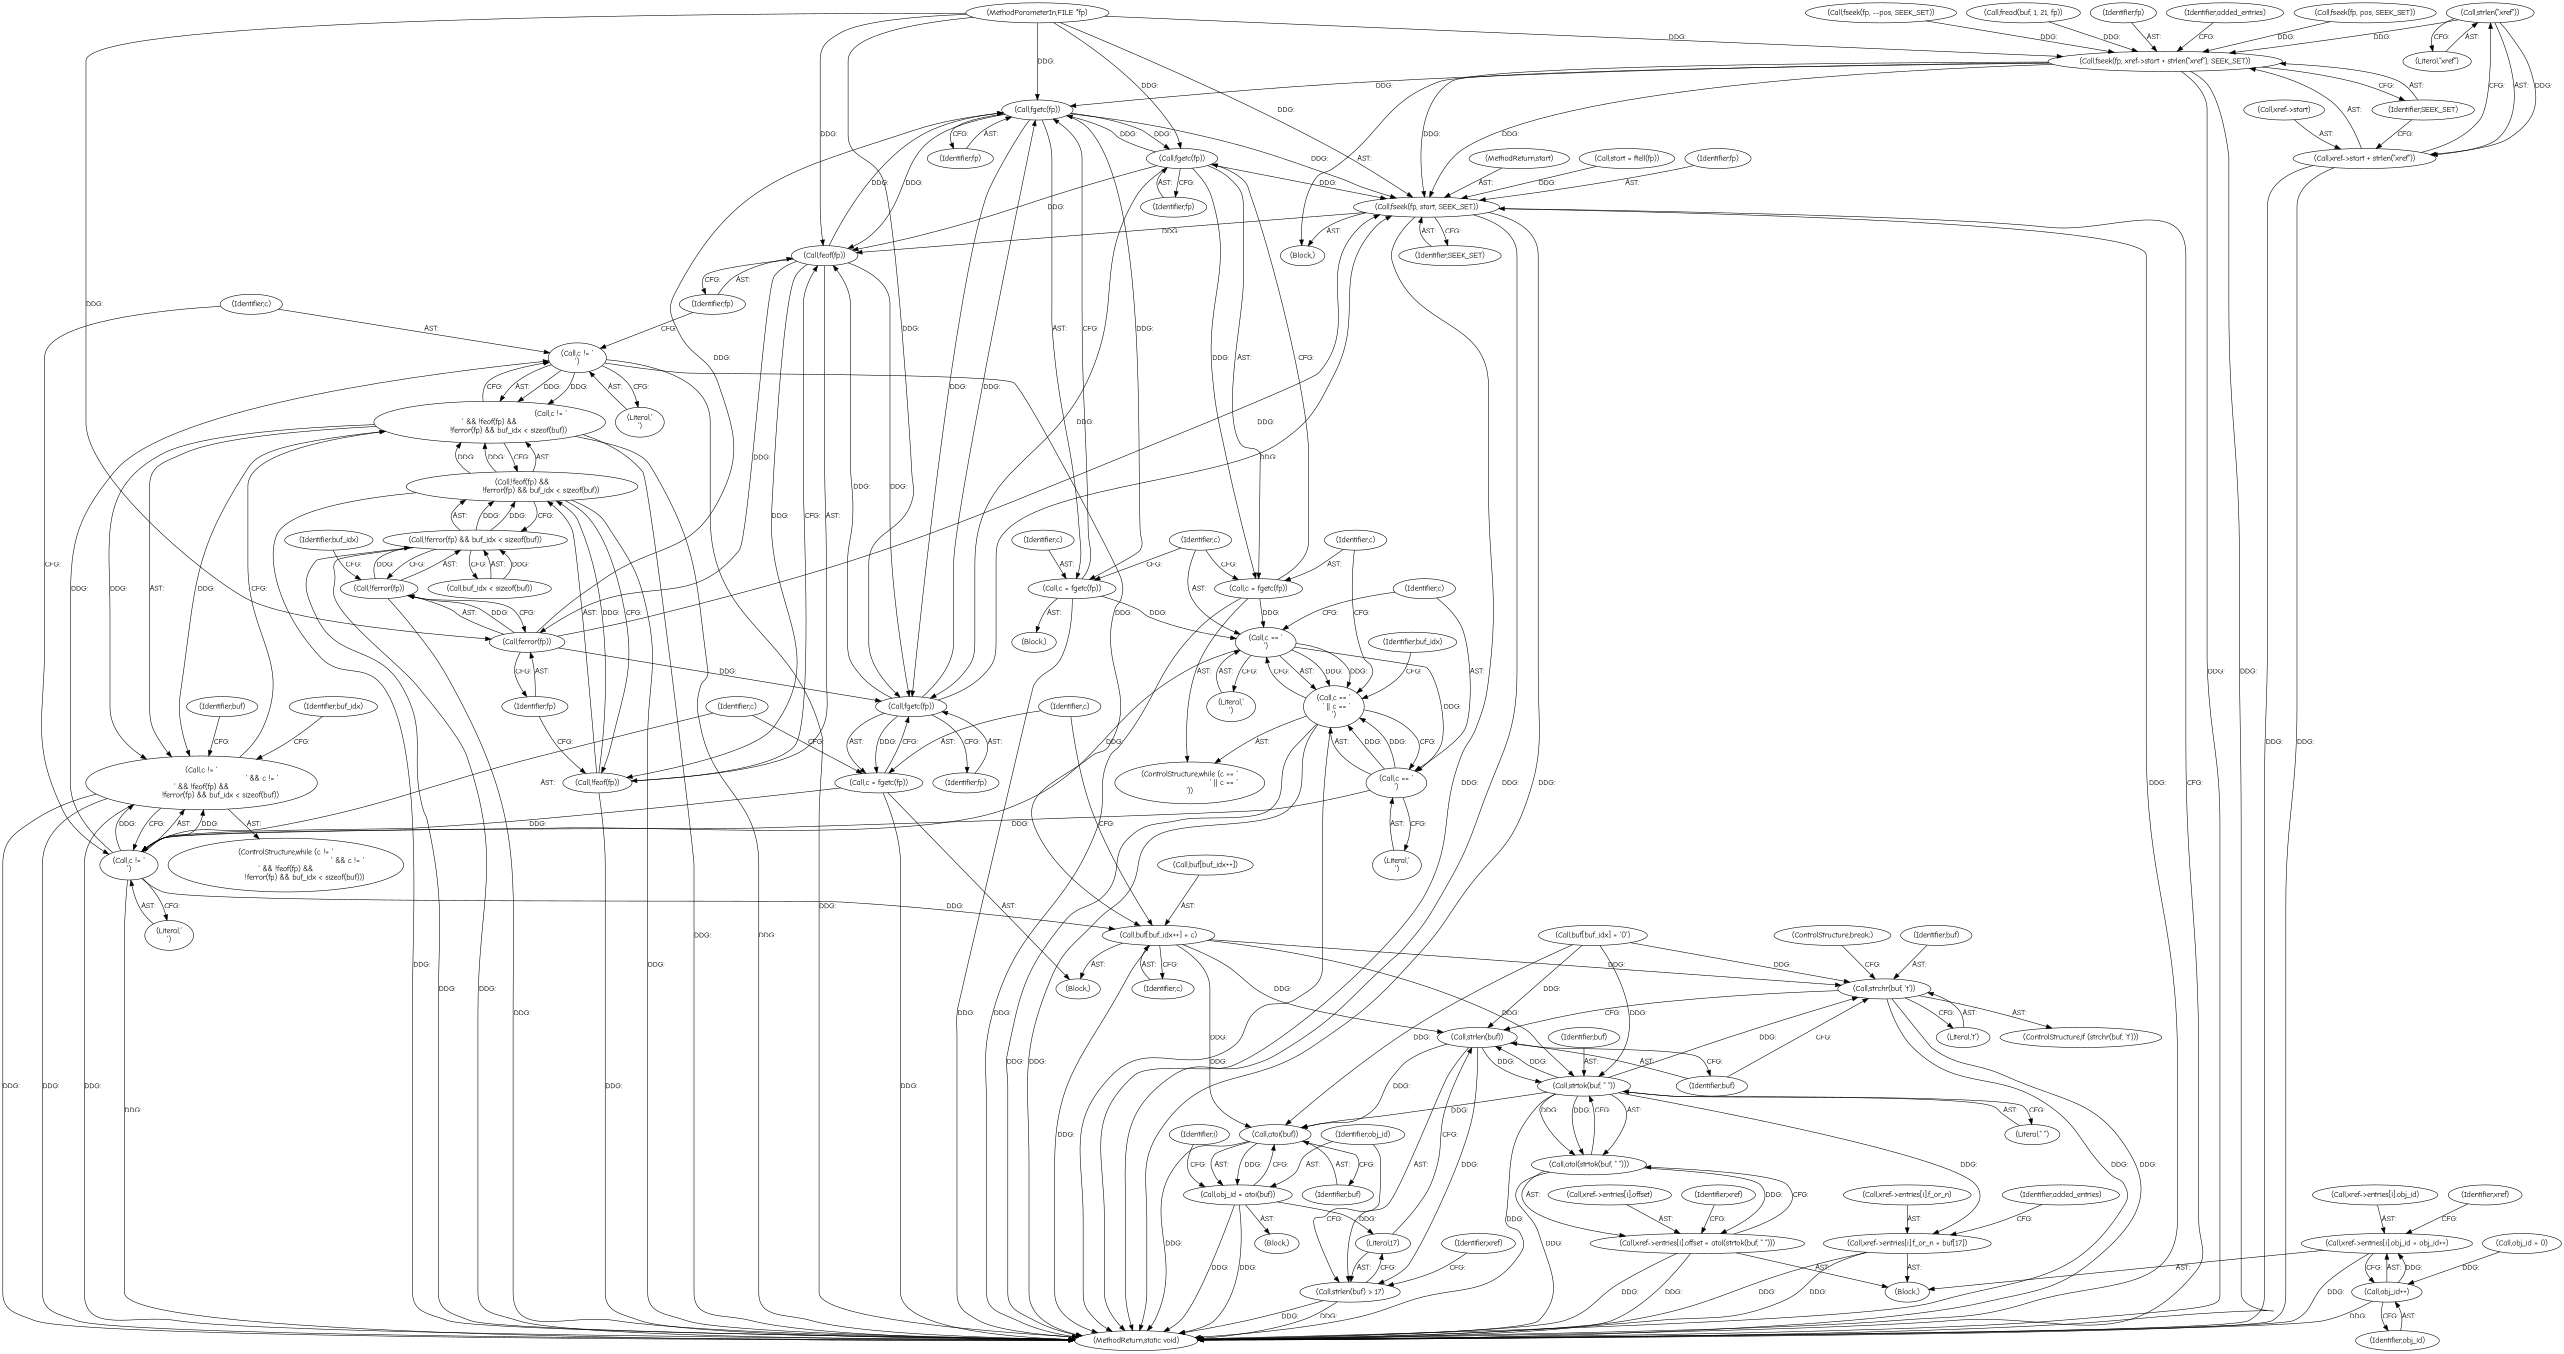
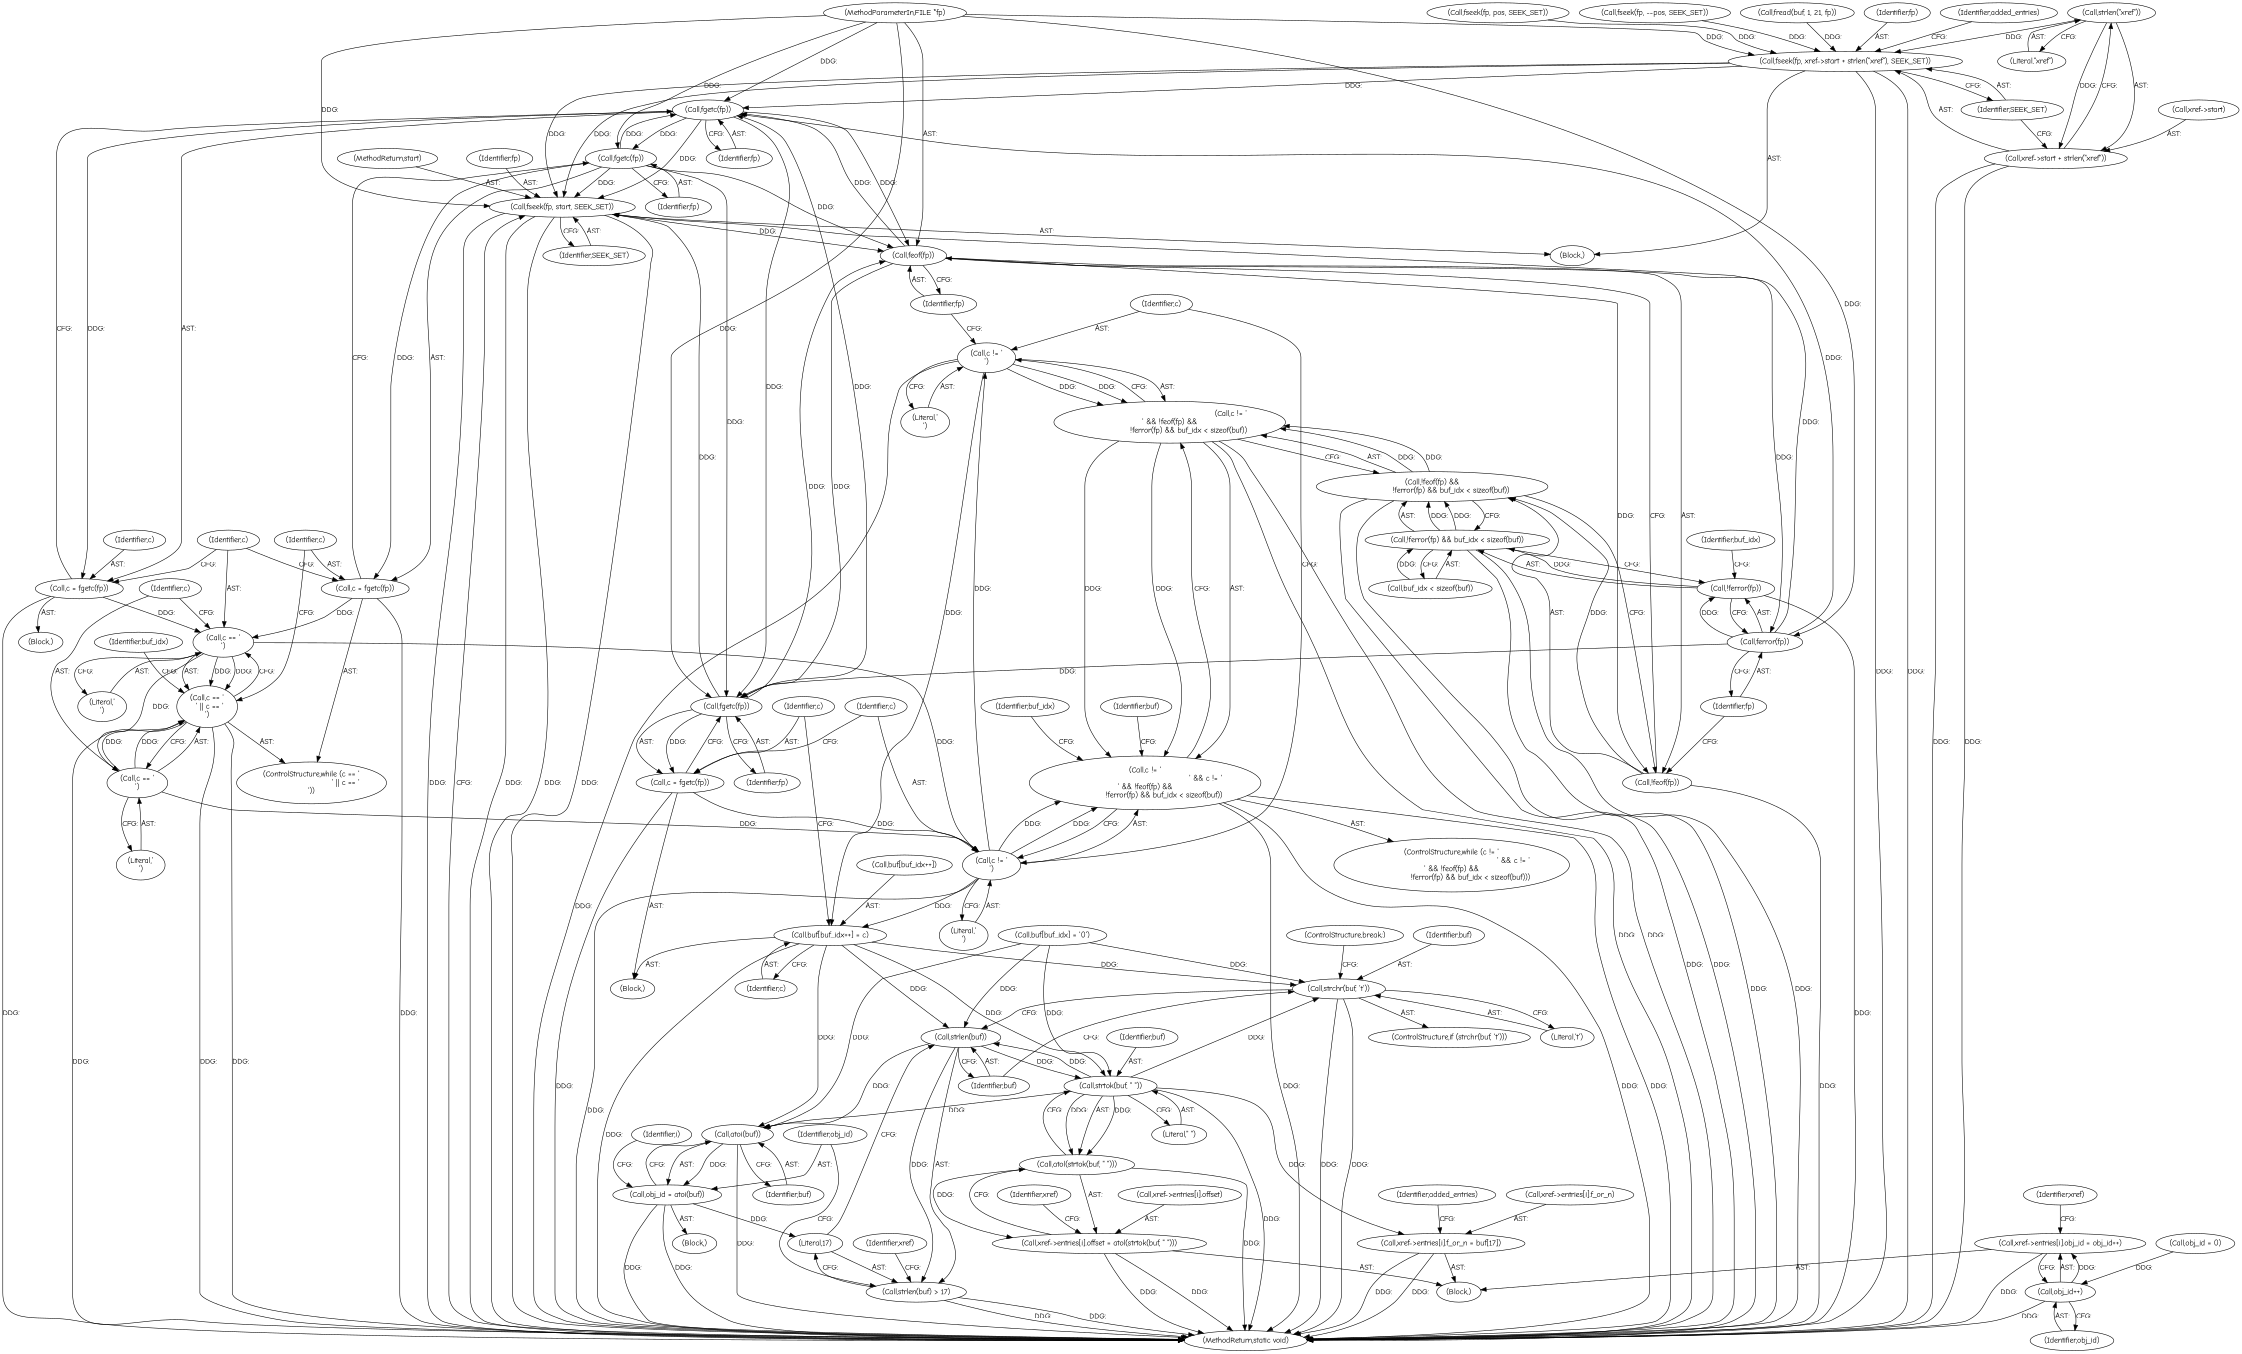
edge "(MethodParameterIn,FILE *fp)" -> "(Call,feof(fp))": label "DDG: " -> "AST: "
node "(Call,start = ftell(fp))": removed
node "(Call,xref->entries[i].obj_id)": removed
